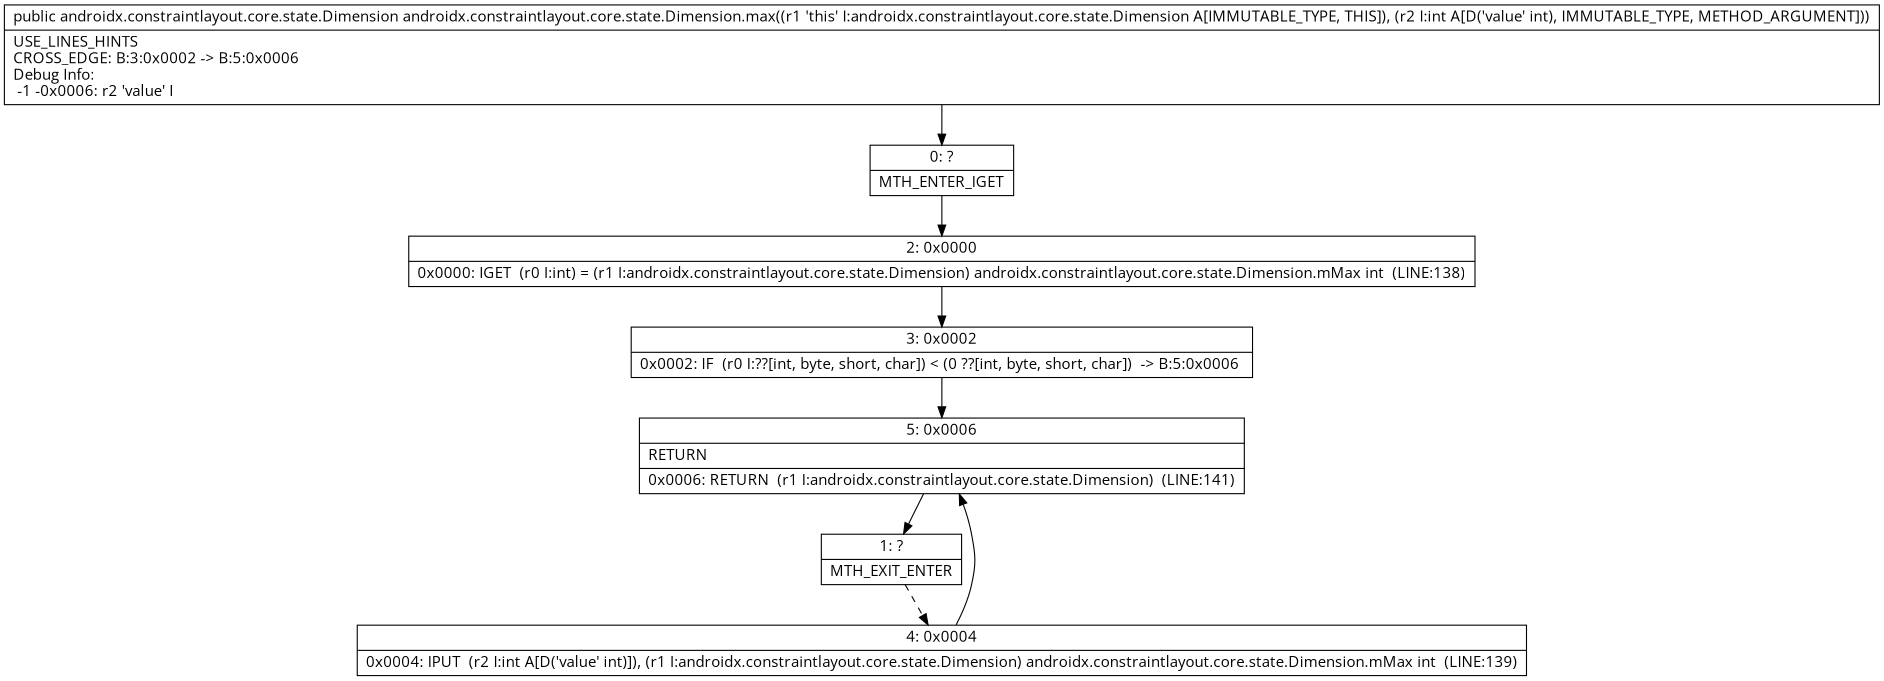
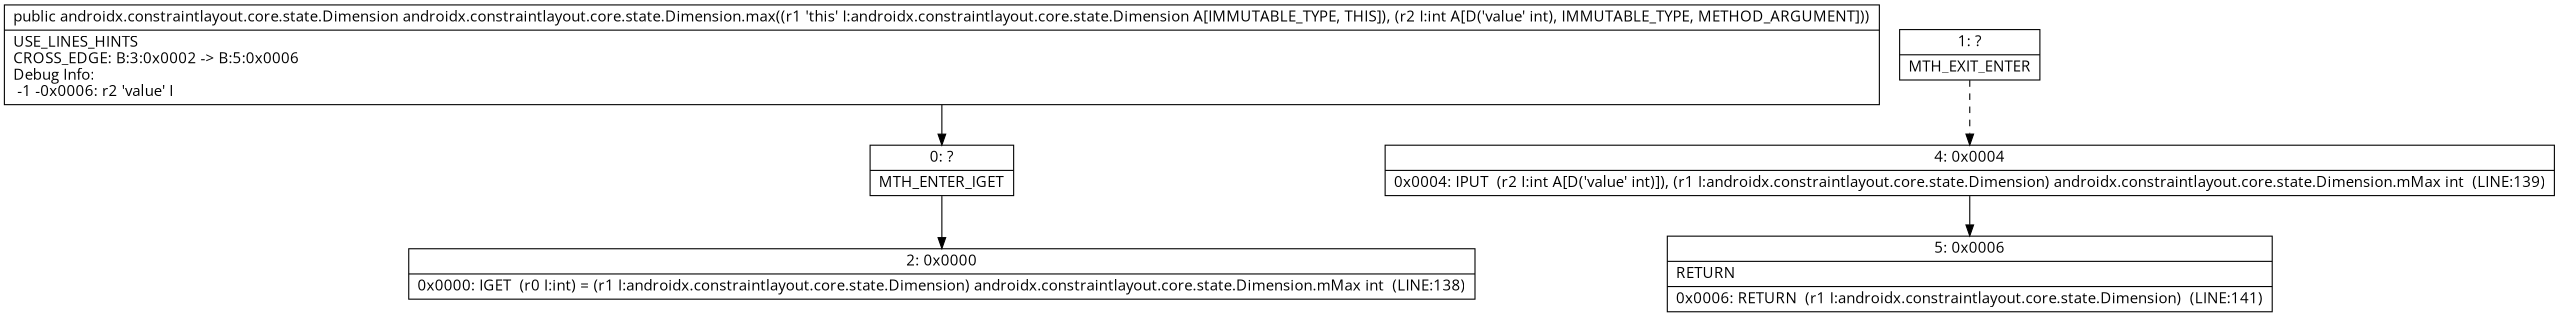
node "3: 0x0002": removed
edge "5: 0x0006" -> "1: ?": removed
